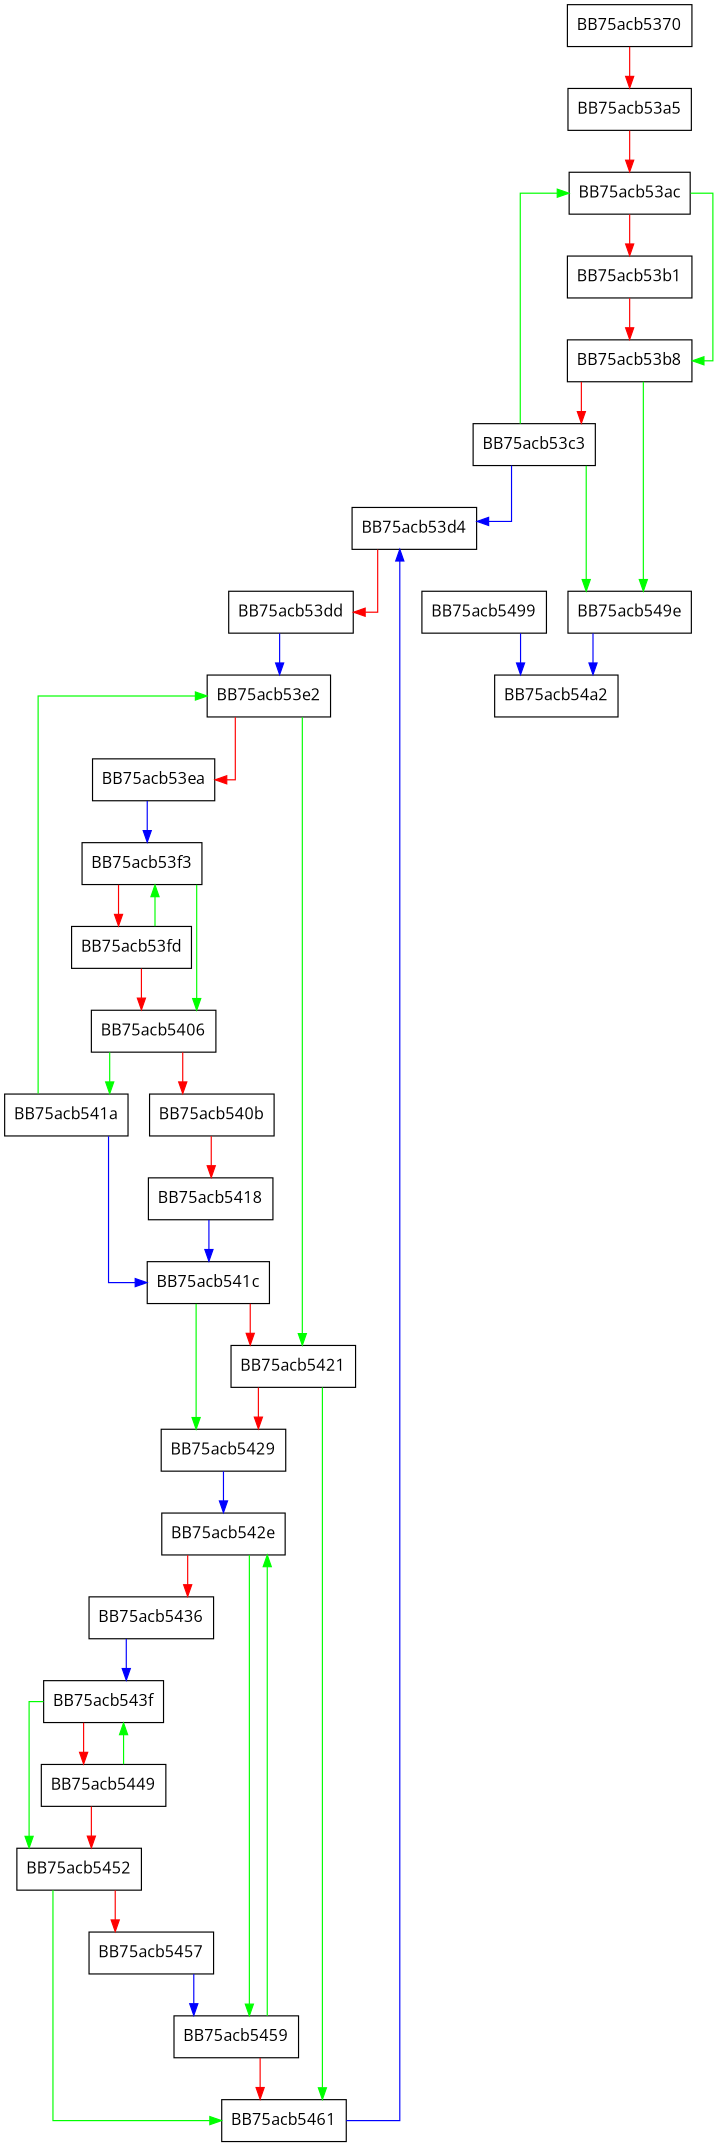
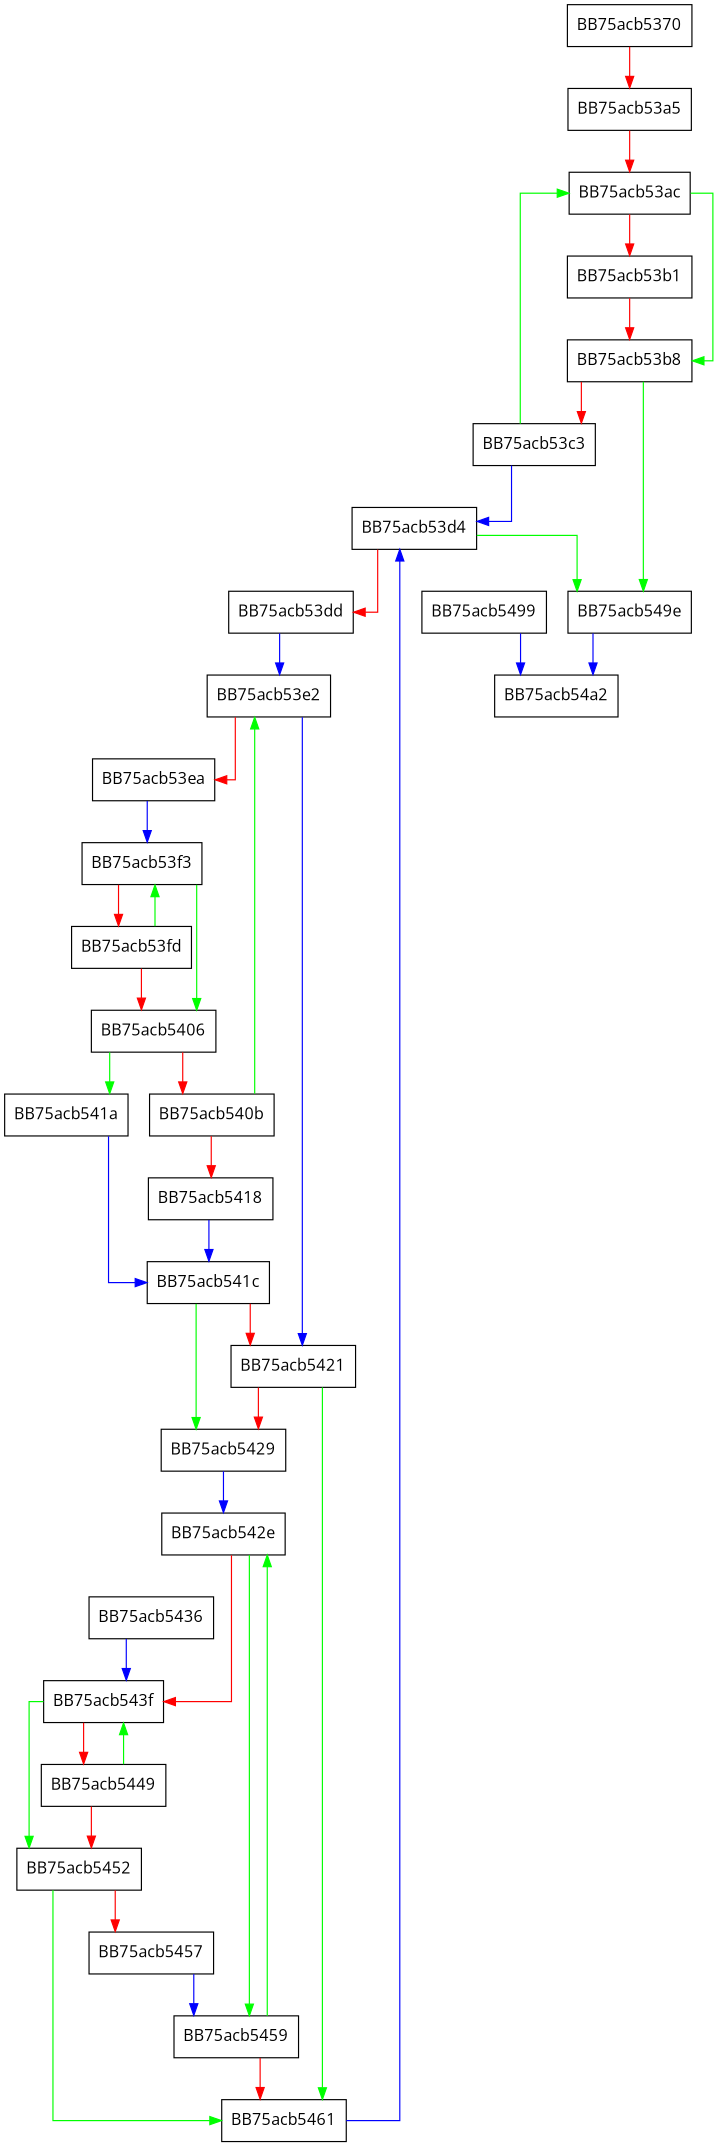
edge "BB75acb53c3" -> "BB75acb549e": now "BB75acb53d4" -> "BB75acb549e"
edge "BB75acb541a" -> "BB75acb53e2": now "BB75acb540b" -> "BB75acb53e2"
edge "BB75acb53e2" -> "BB75acb5421": color green -> blue
edge "BB75acb542e" -> "BB75acb5436": now "BB75acb542e" -> "BB75acb543f"
